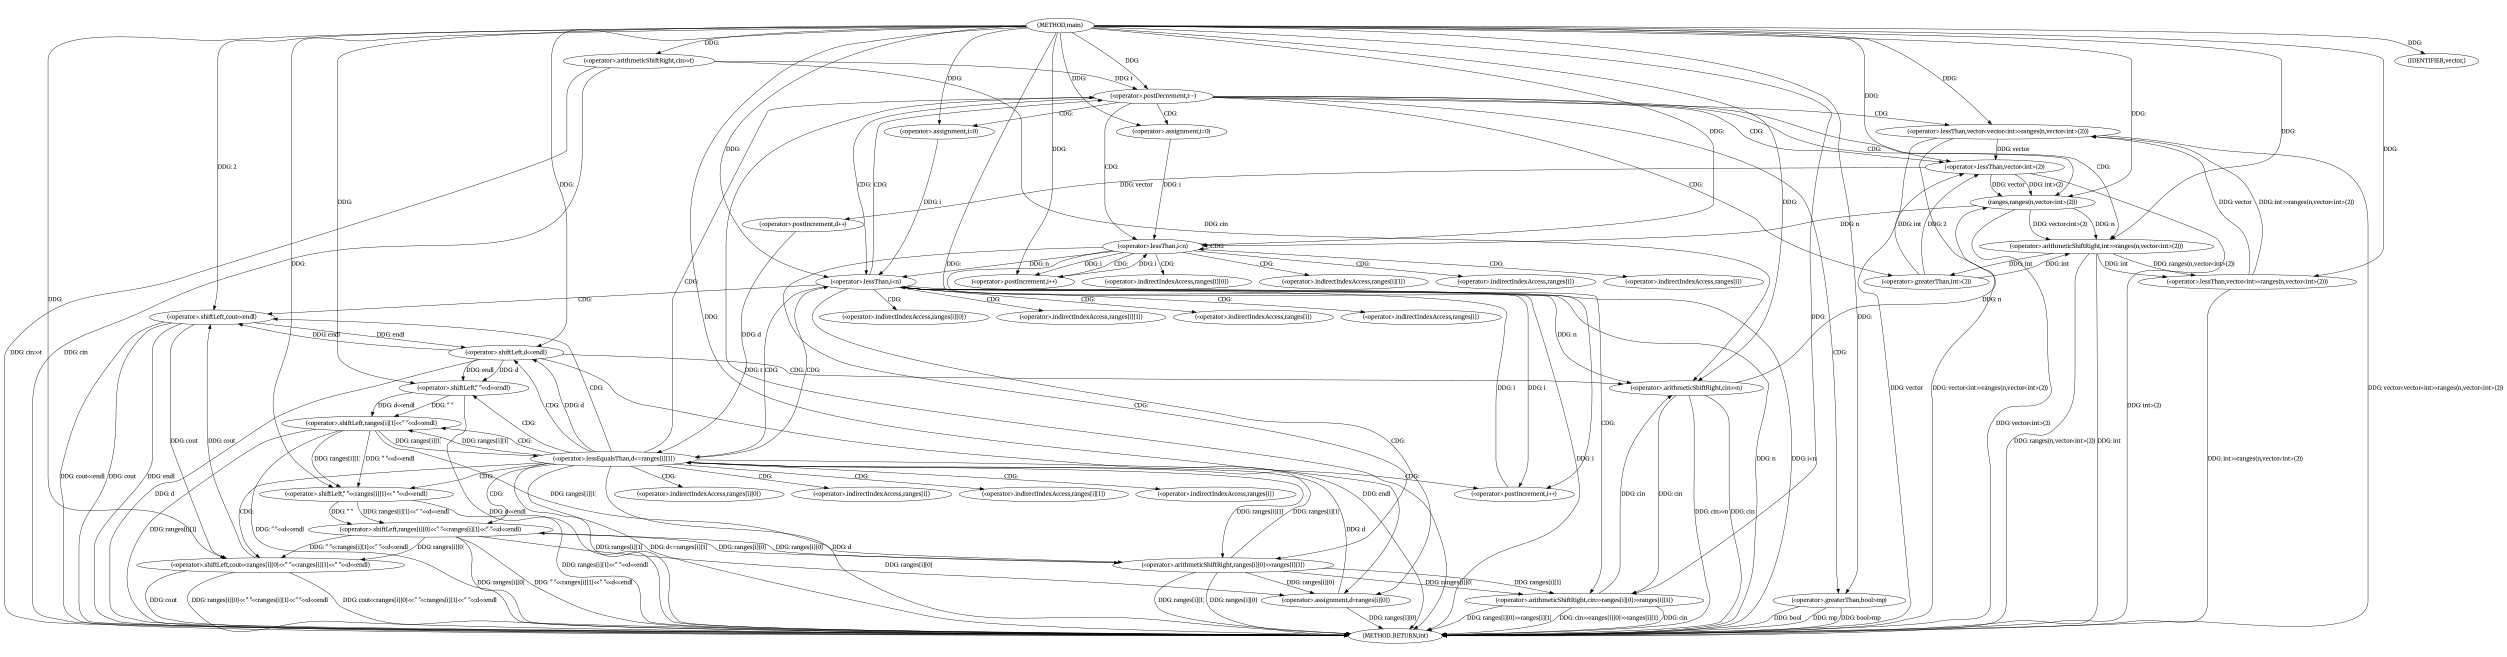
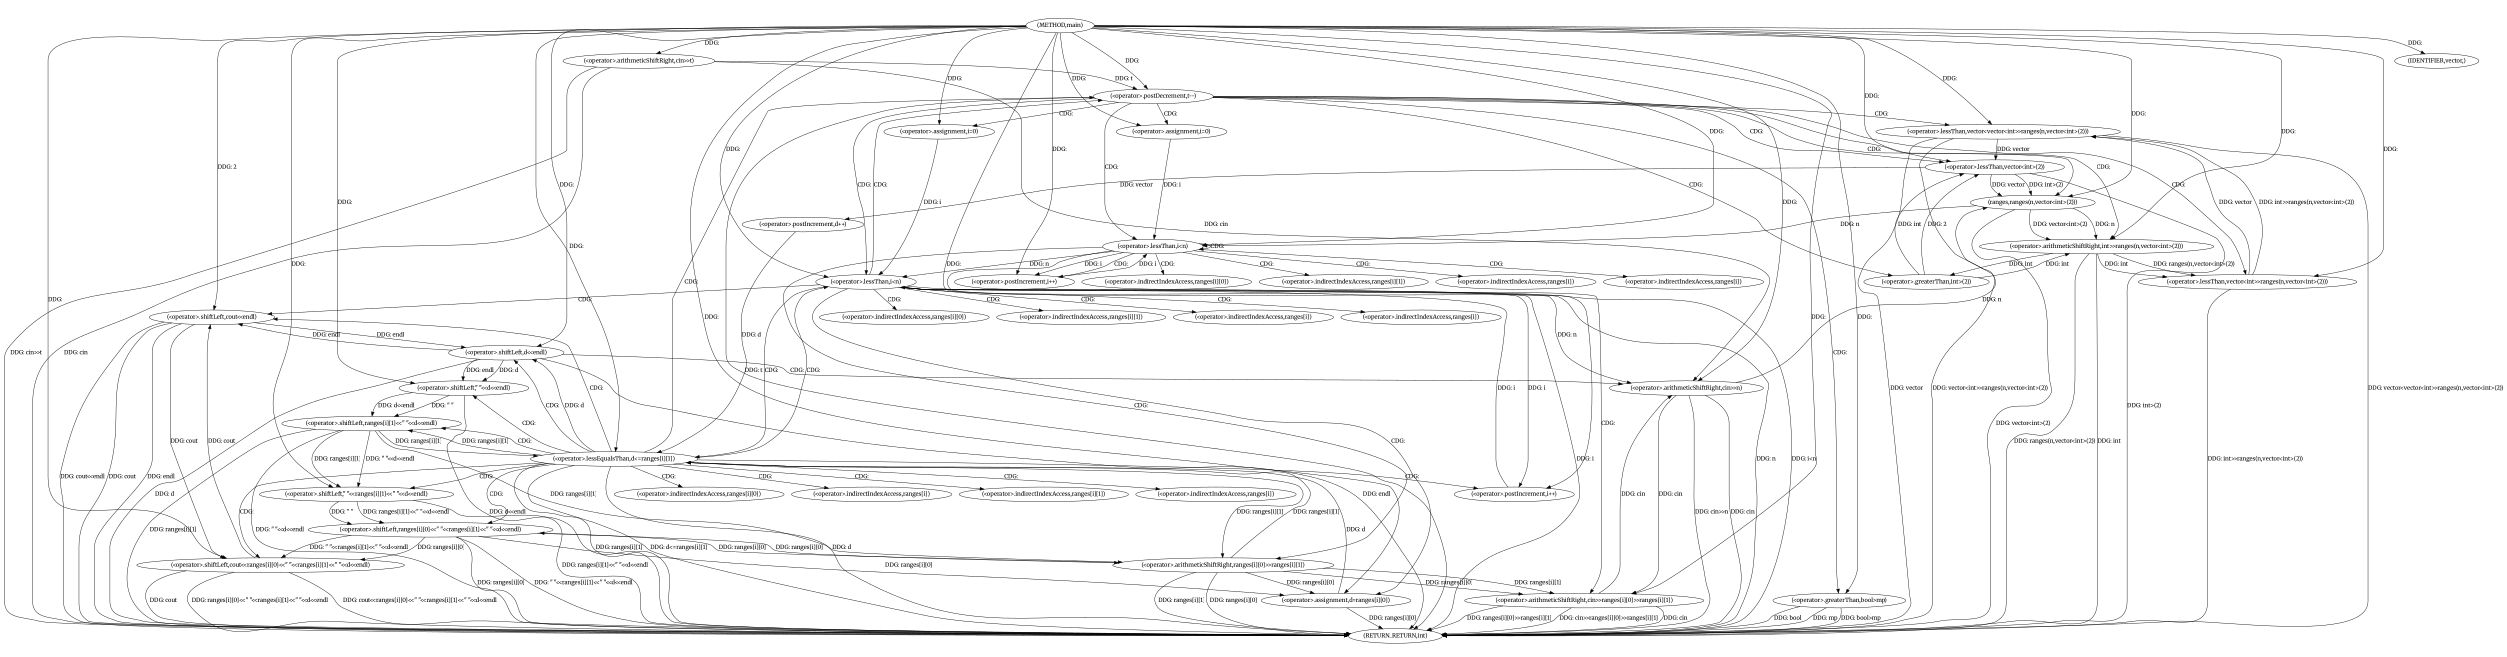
edge "(METHOD,main)" -> "(<operator>.lessEqualsThan,d<=ranges[i][1])": added, label "DDG:"
edge "(<operator>.postDecrement,t--)" -> "(<operator>.lessThan,vector<int>>ranges(n,vector<int>(2)))": added, label "CDG:"
node "(METHOD_RETURN,int)": label "(METHOD_RETURN,int)" -> "(RETURN_RETURN,int)"
